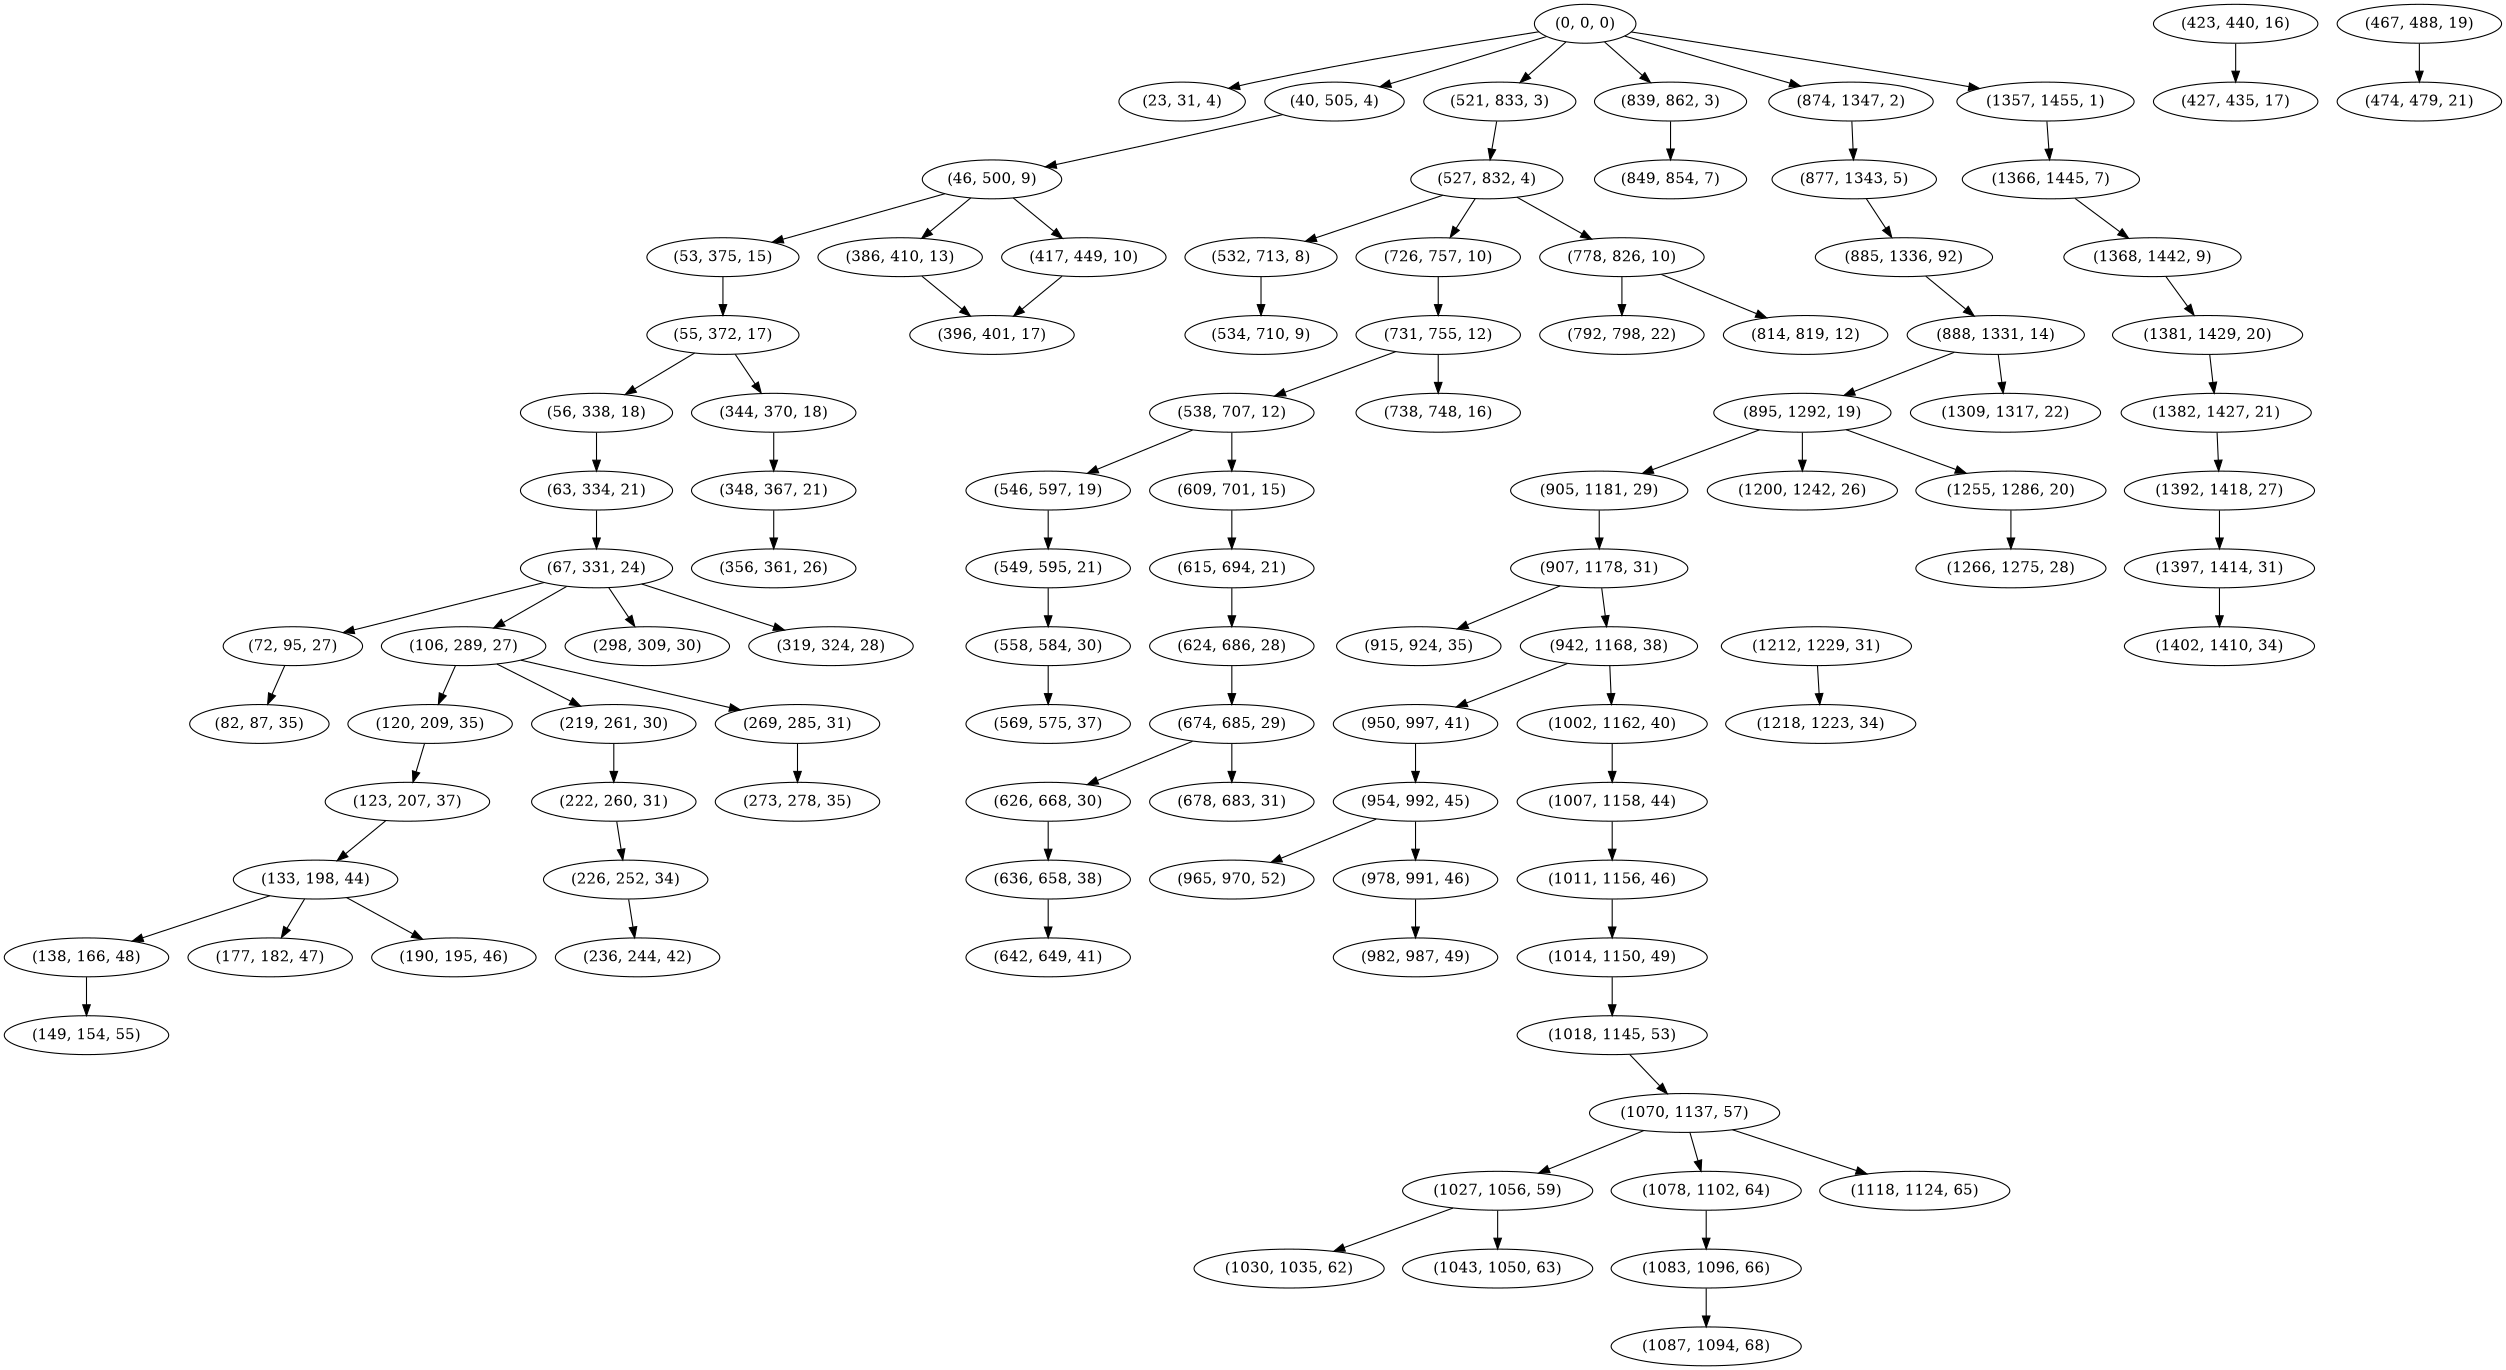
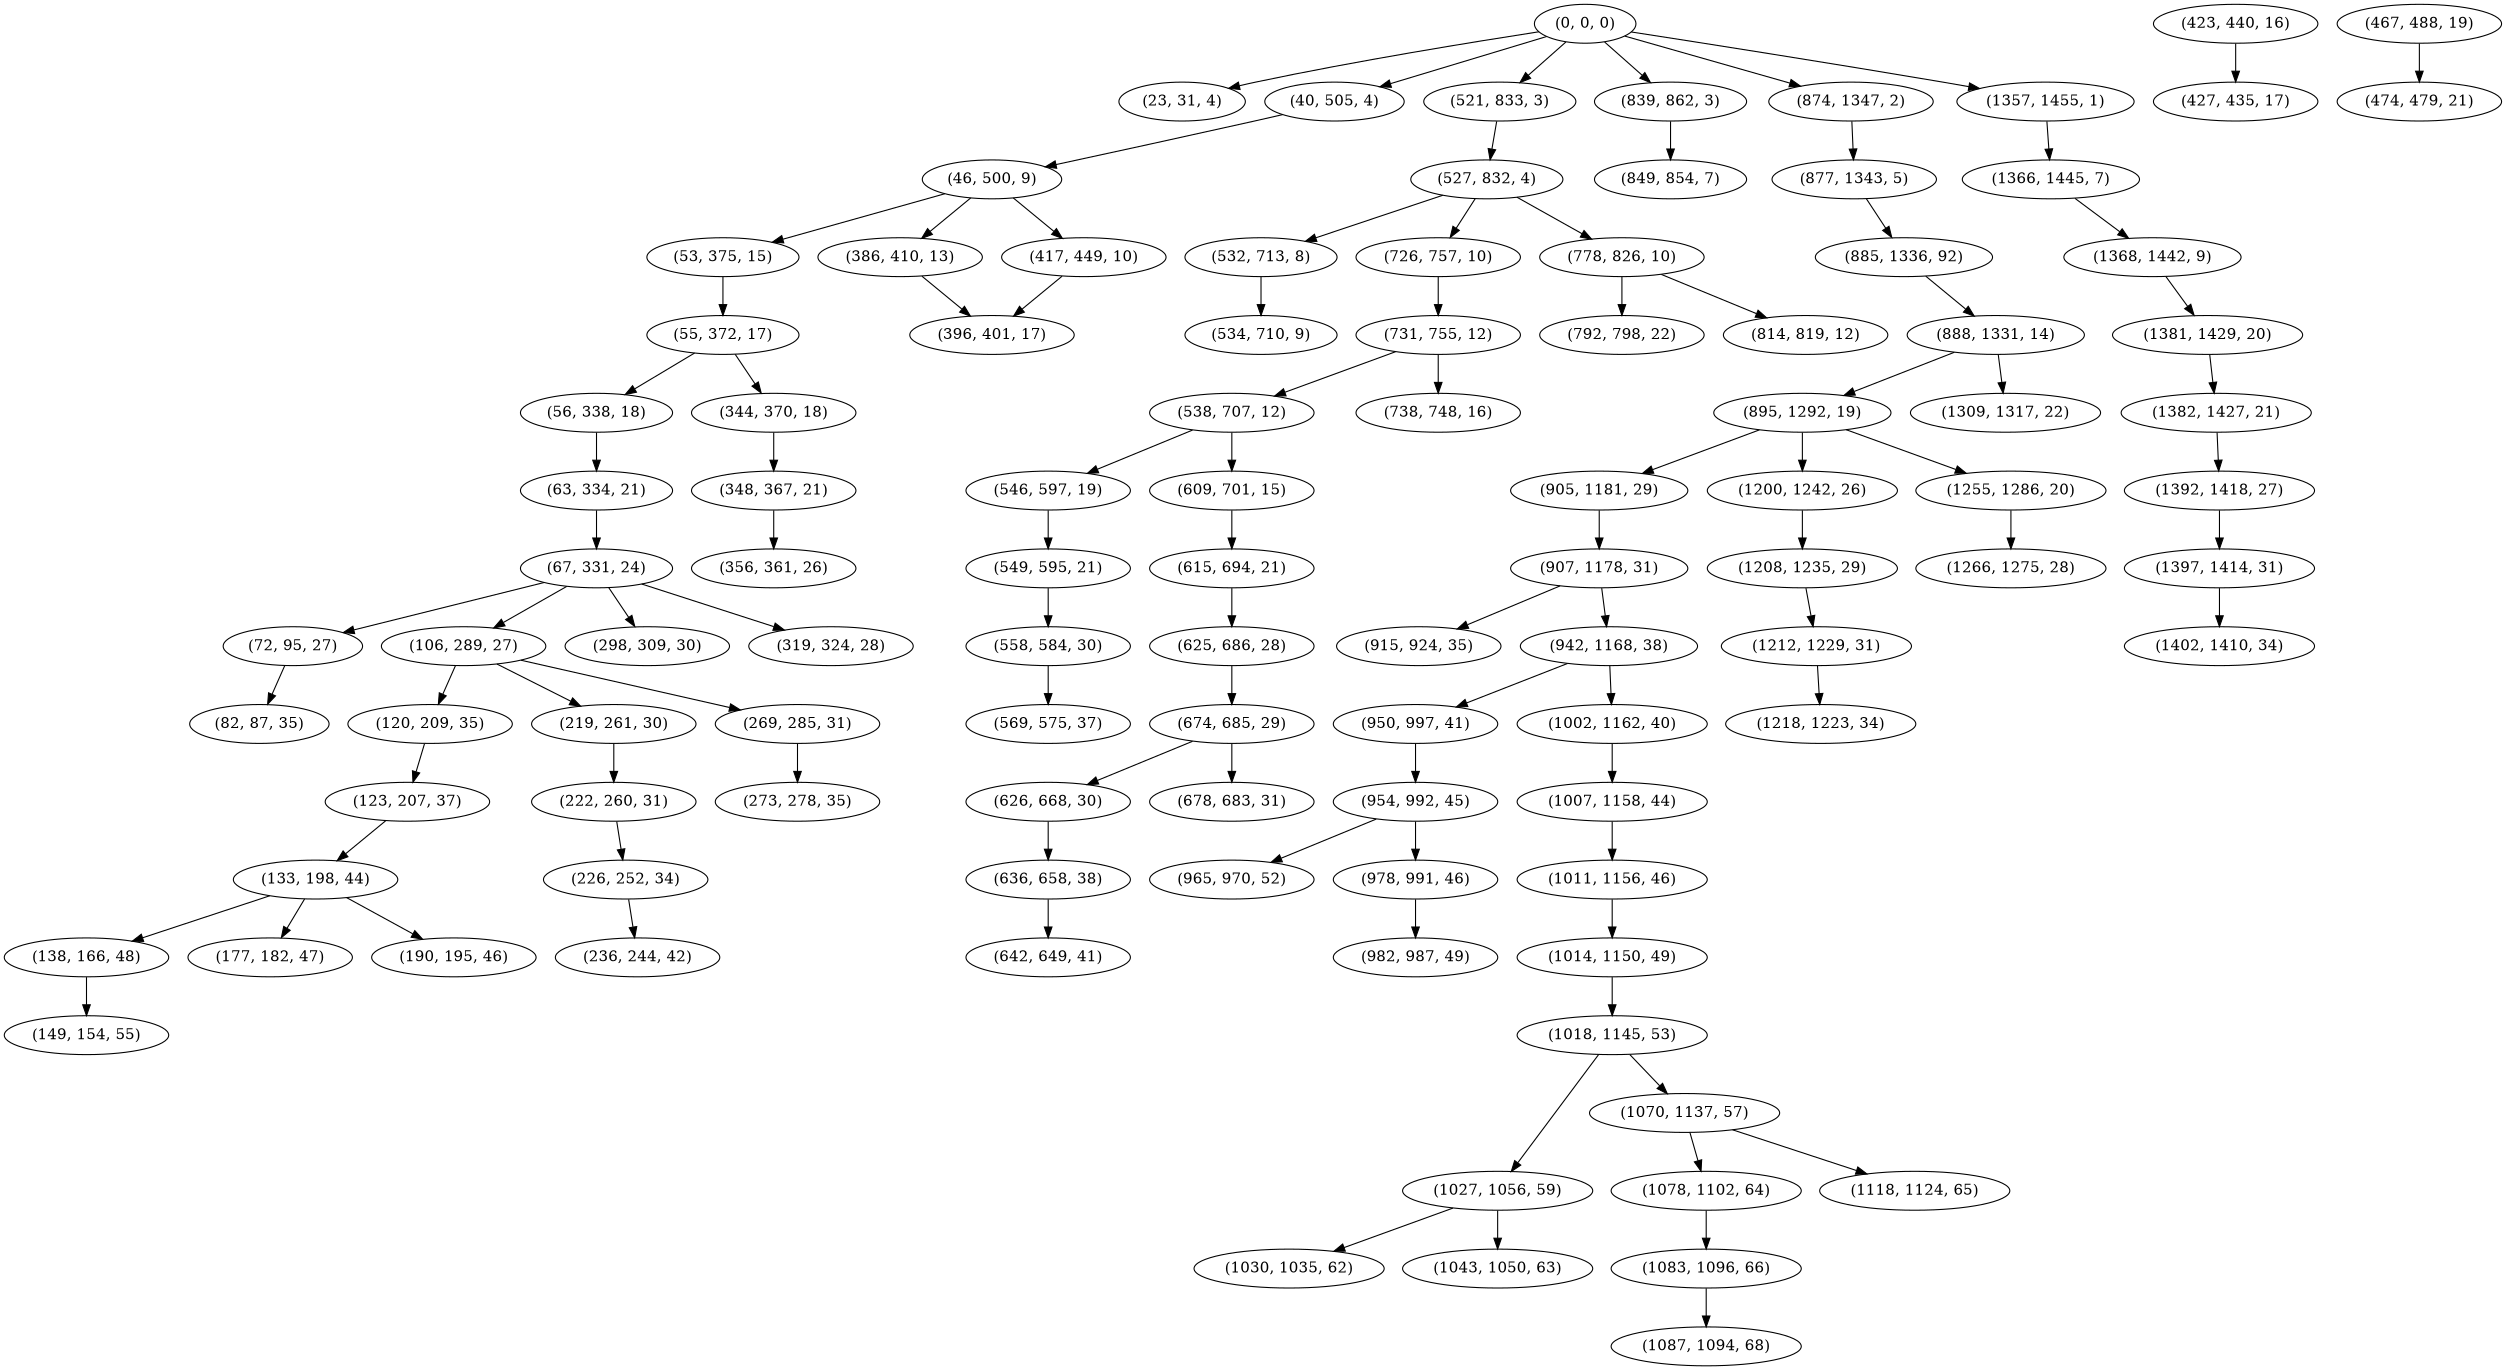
node "(1208, 1235, 29)": added
node "(624, 686, 28)": label "(624, 686, 28)" -> "(625, 686, 28)"
edge "(1070, 1137, 57)" -> "(1027, 1056, 59)": now "(1018, 1145, 53)" -> "(1027, 1056, 59)"
